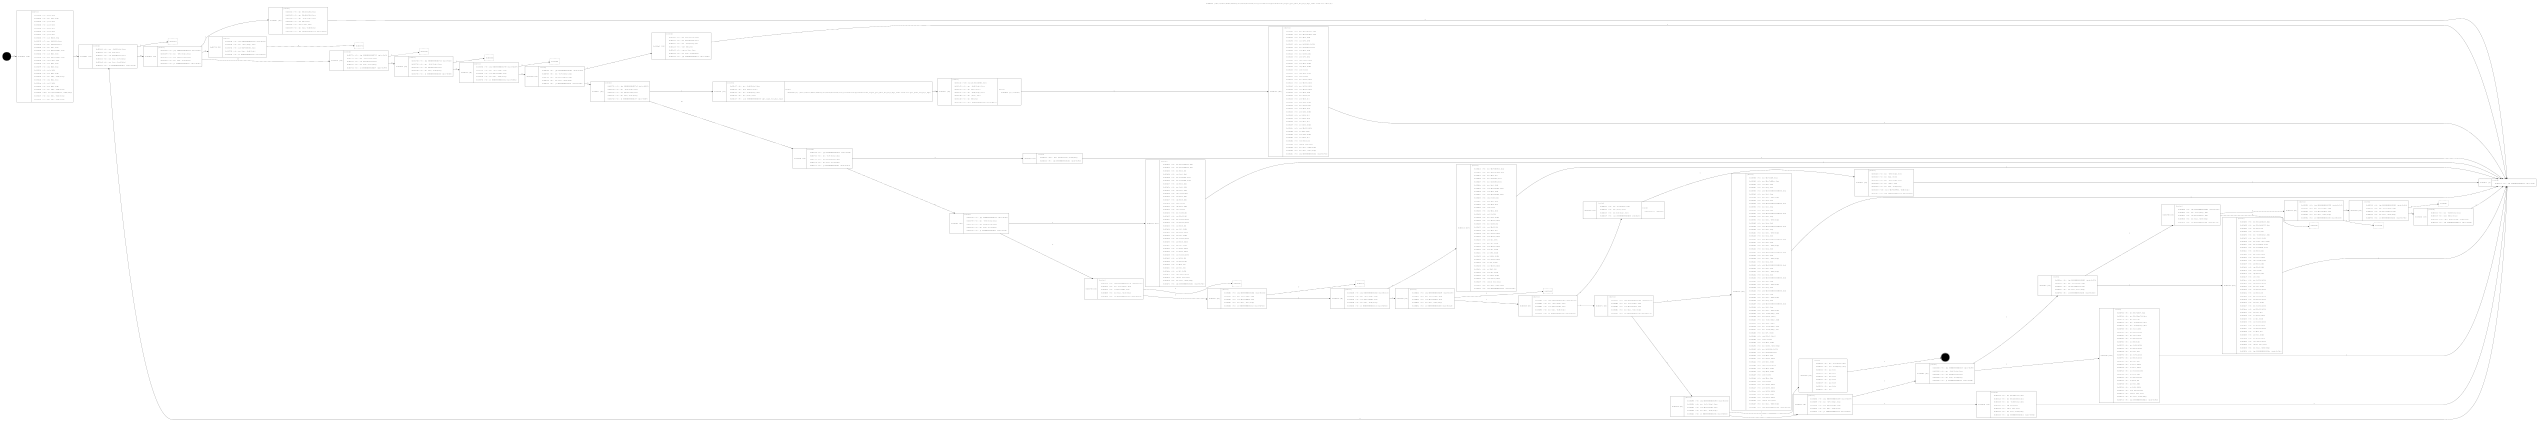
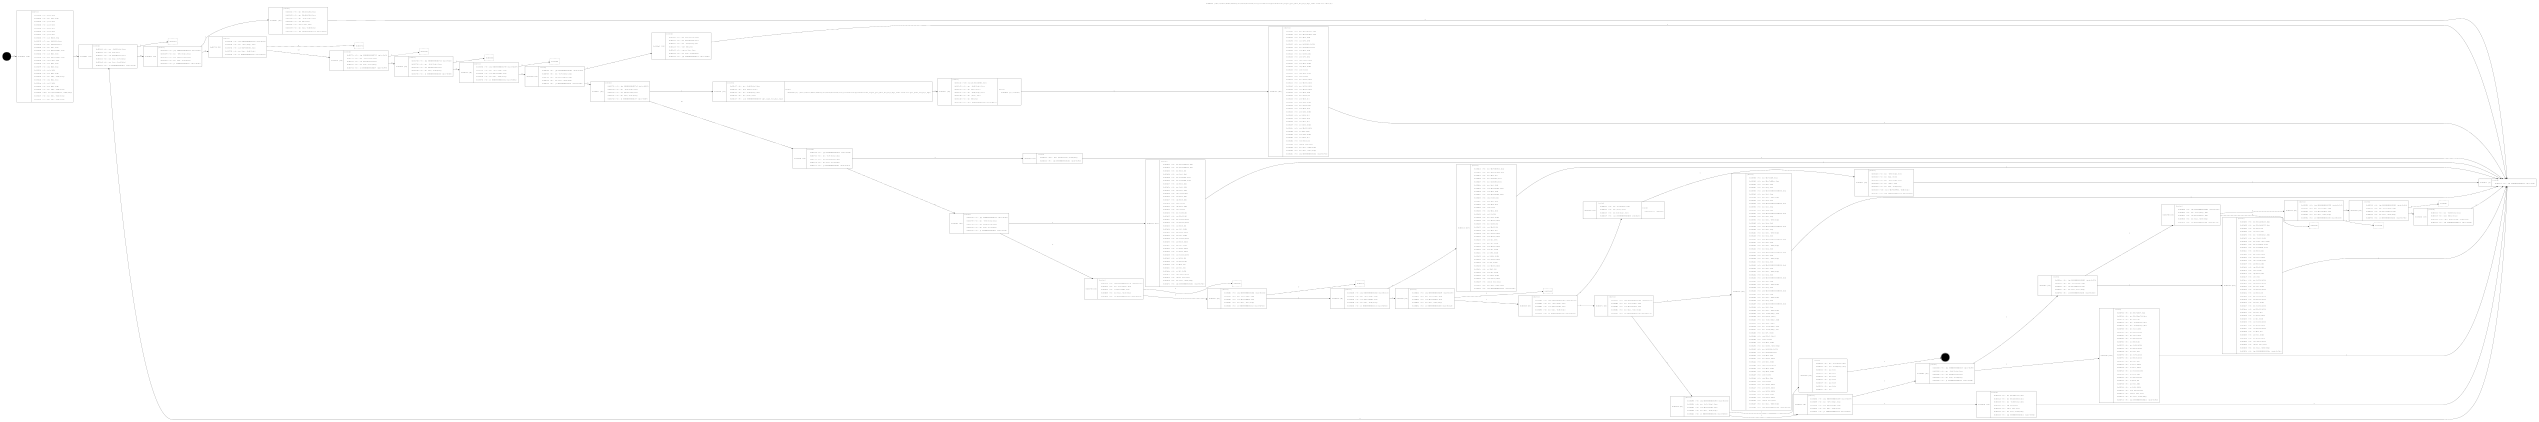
edge "0x4016f4 [28]" -> "0x40172c [28]": now "0x401710 [28]" -> "0x40172c [28]"
